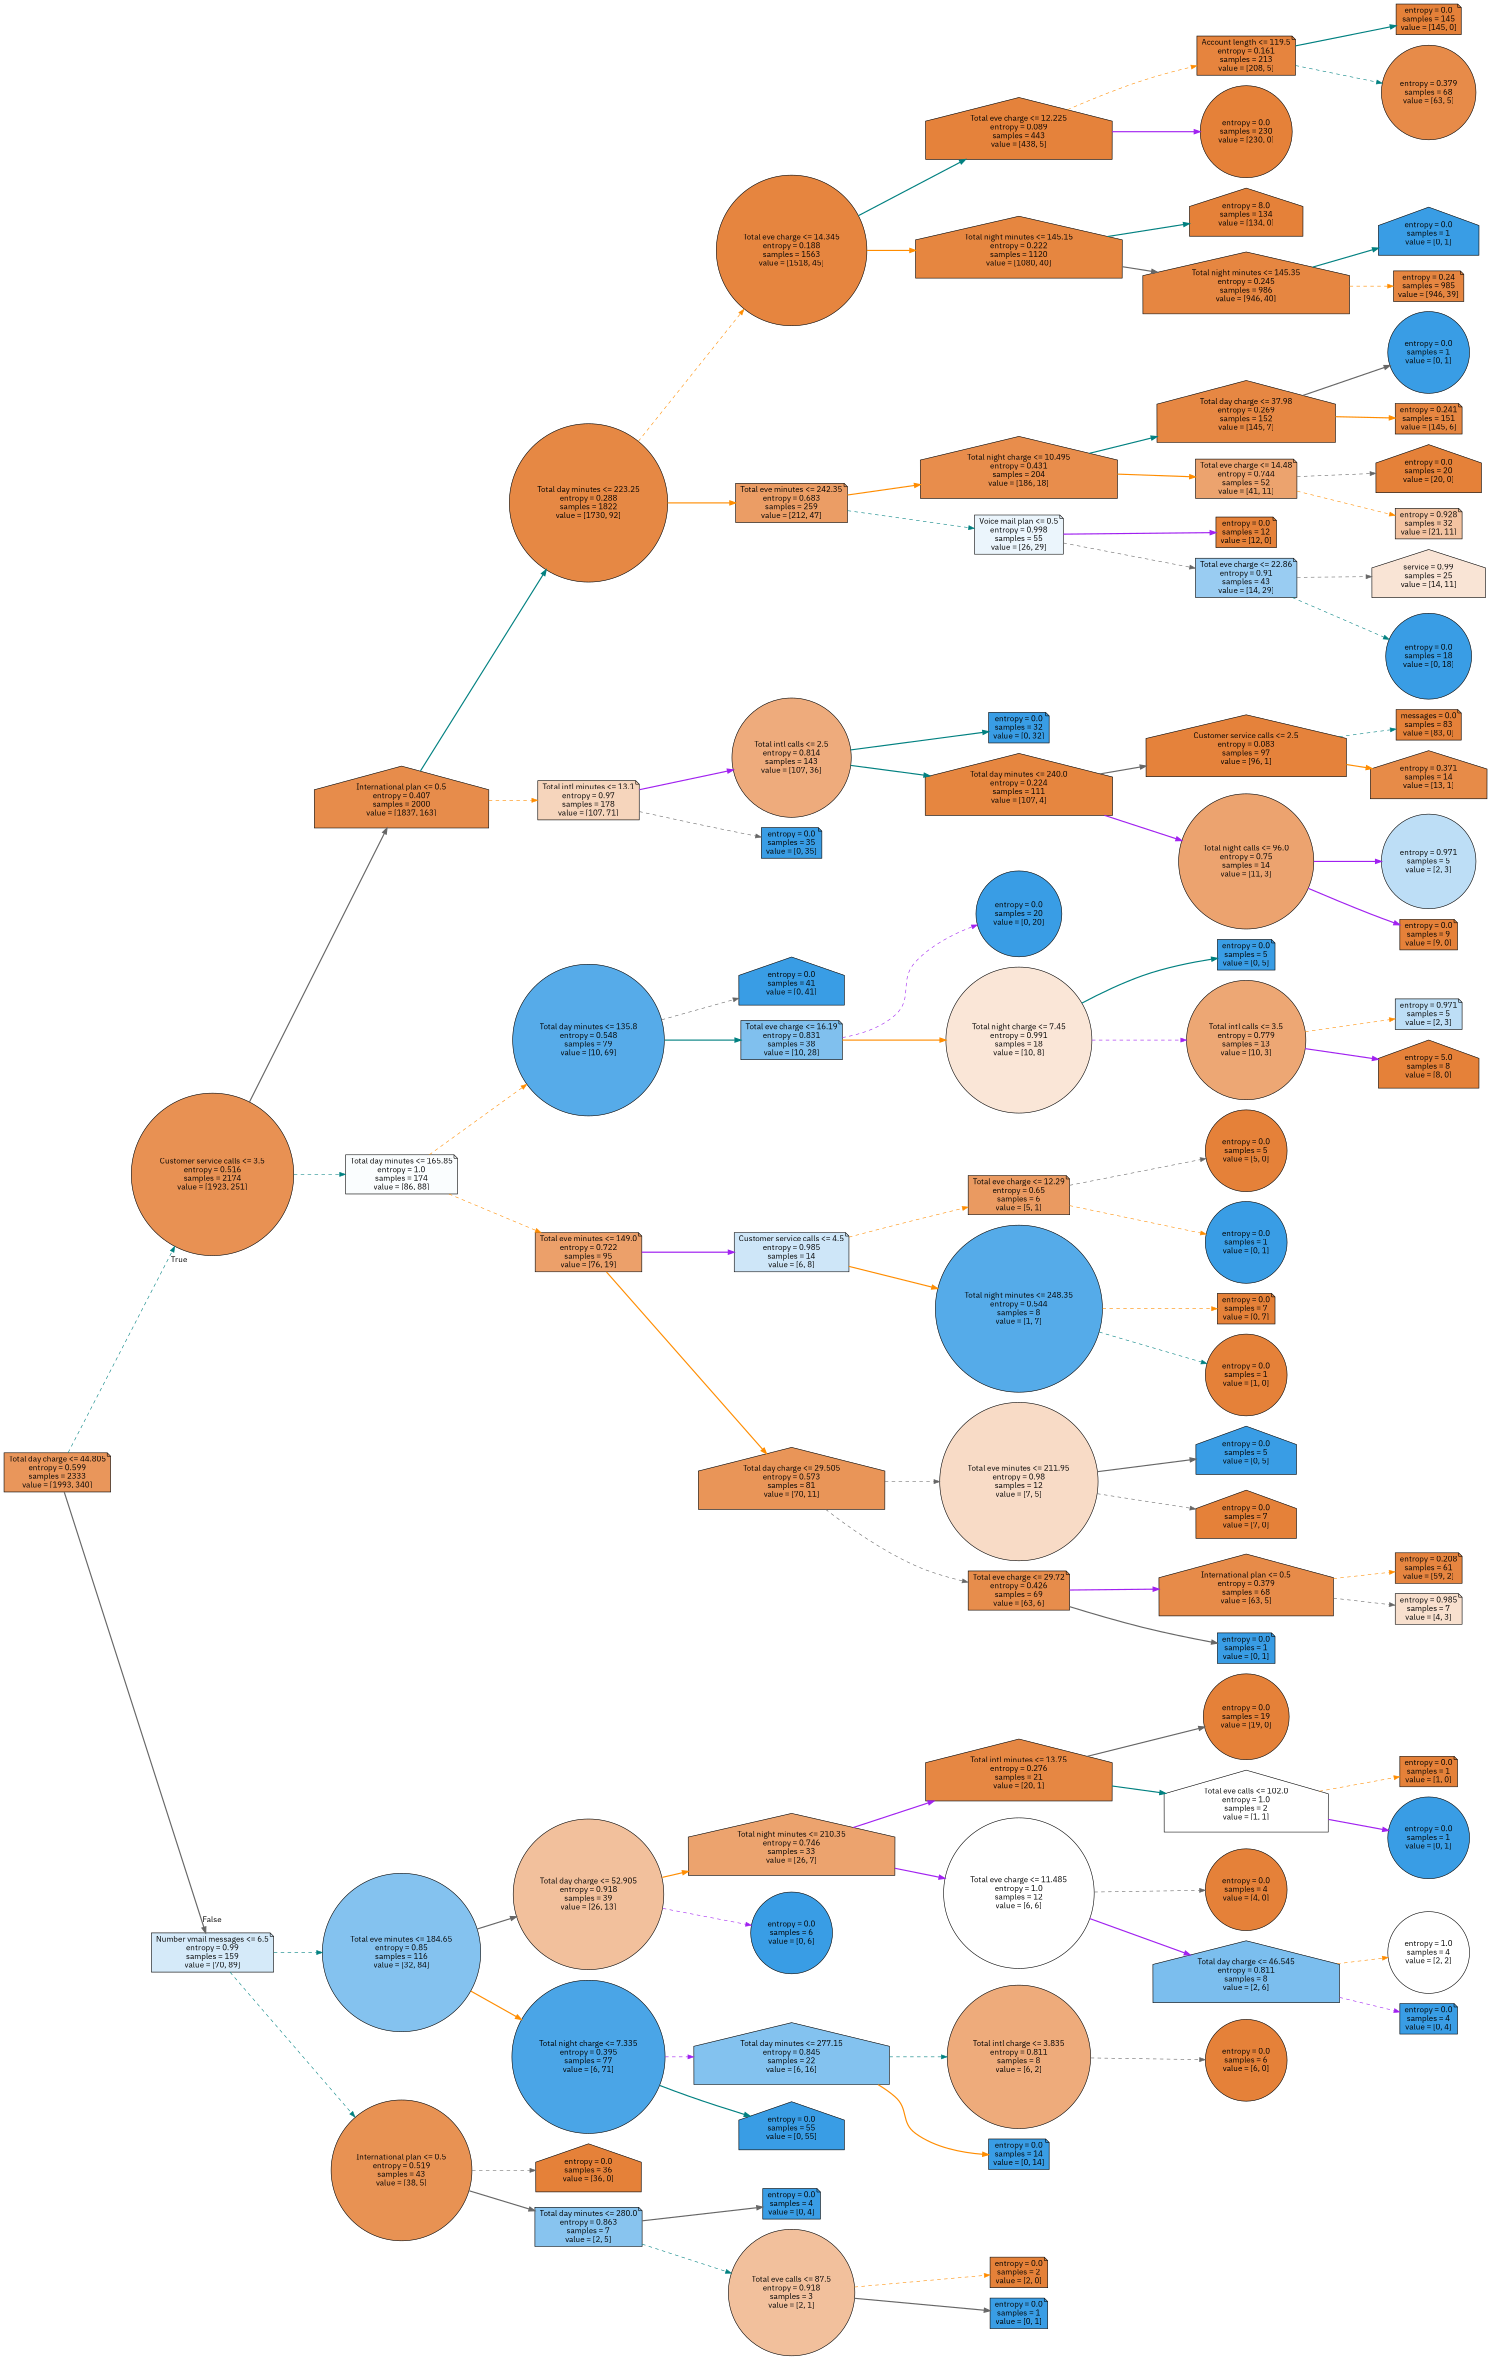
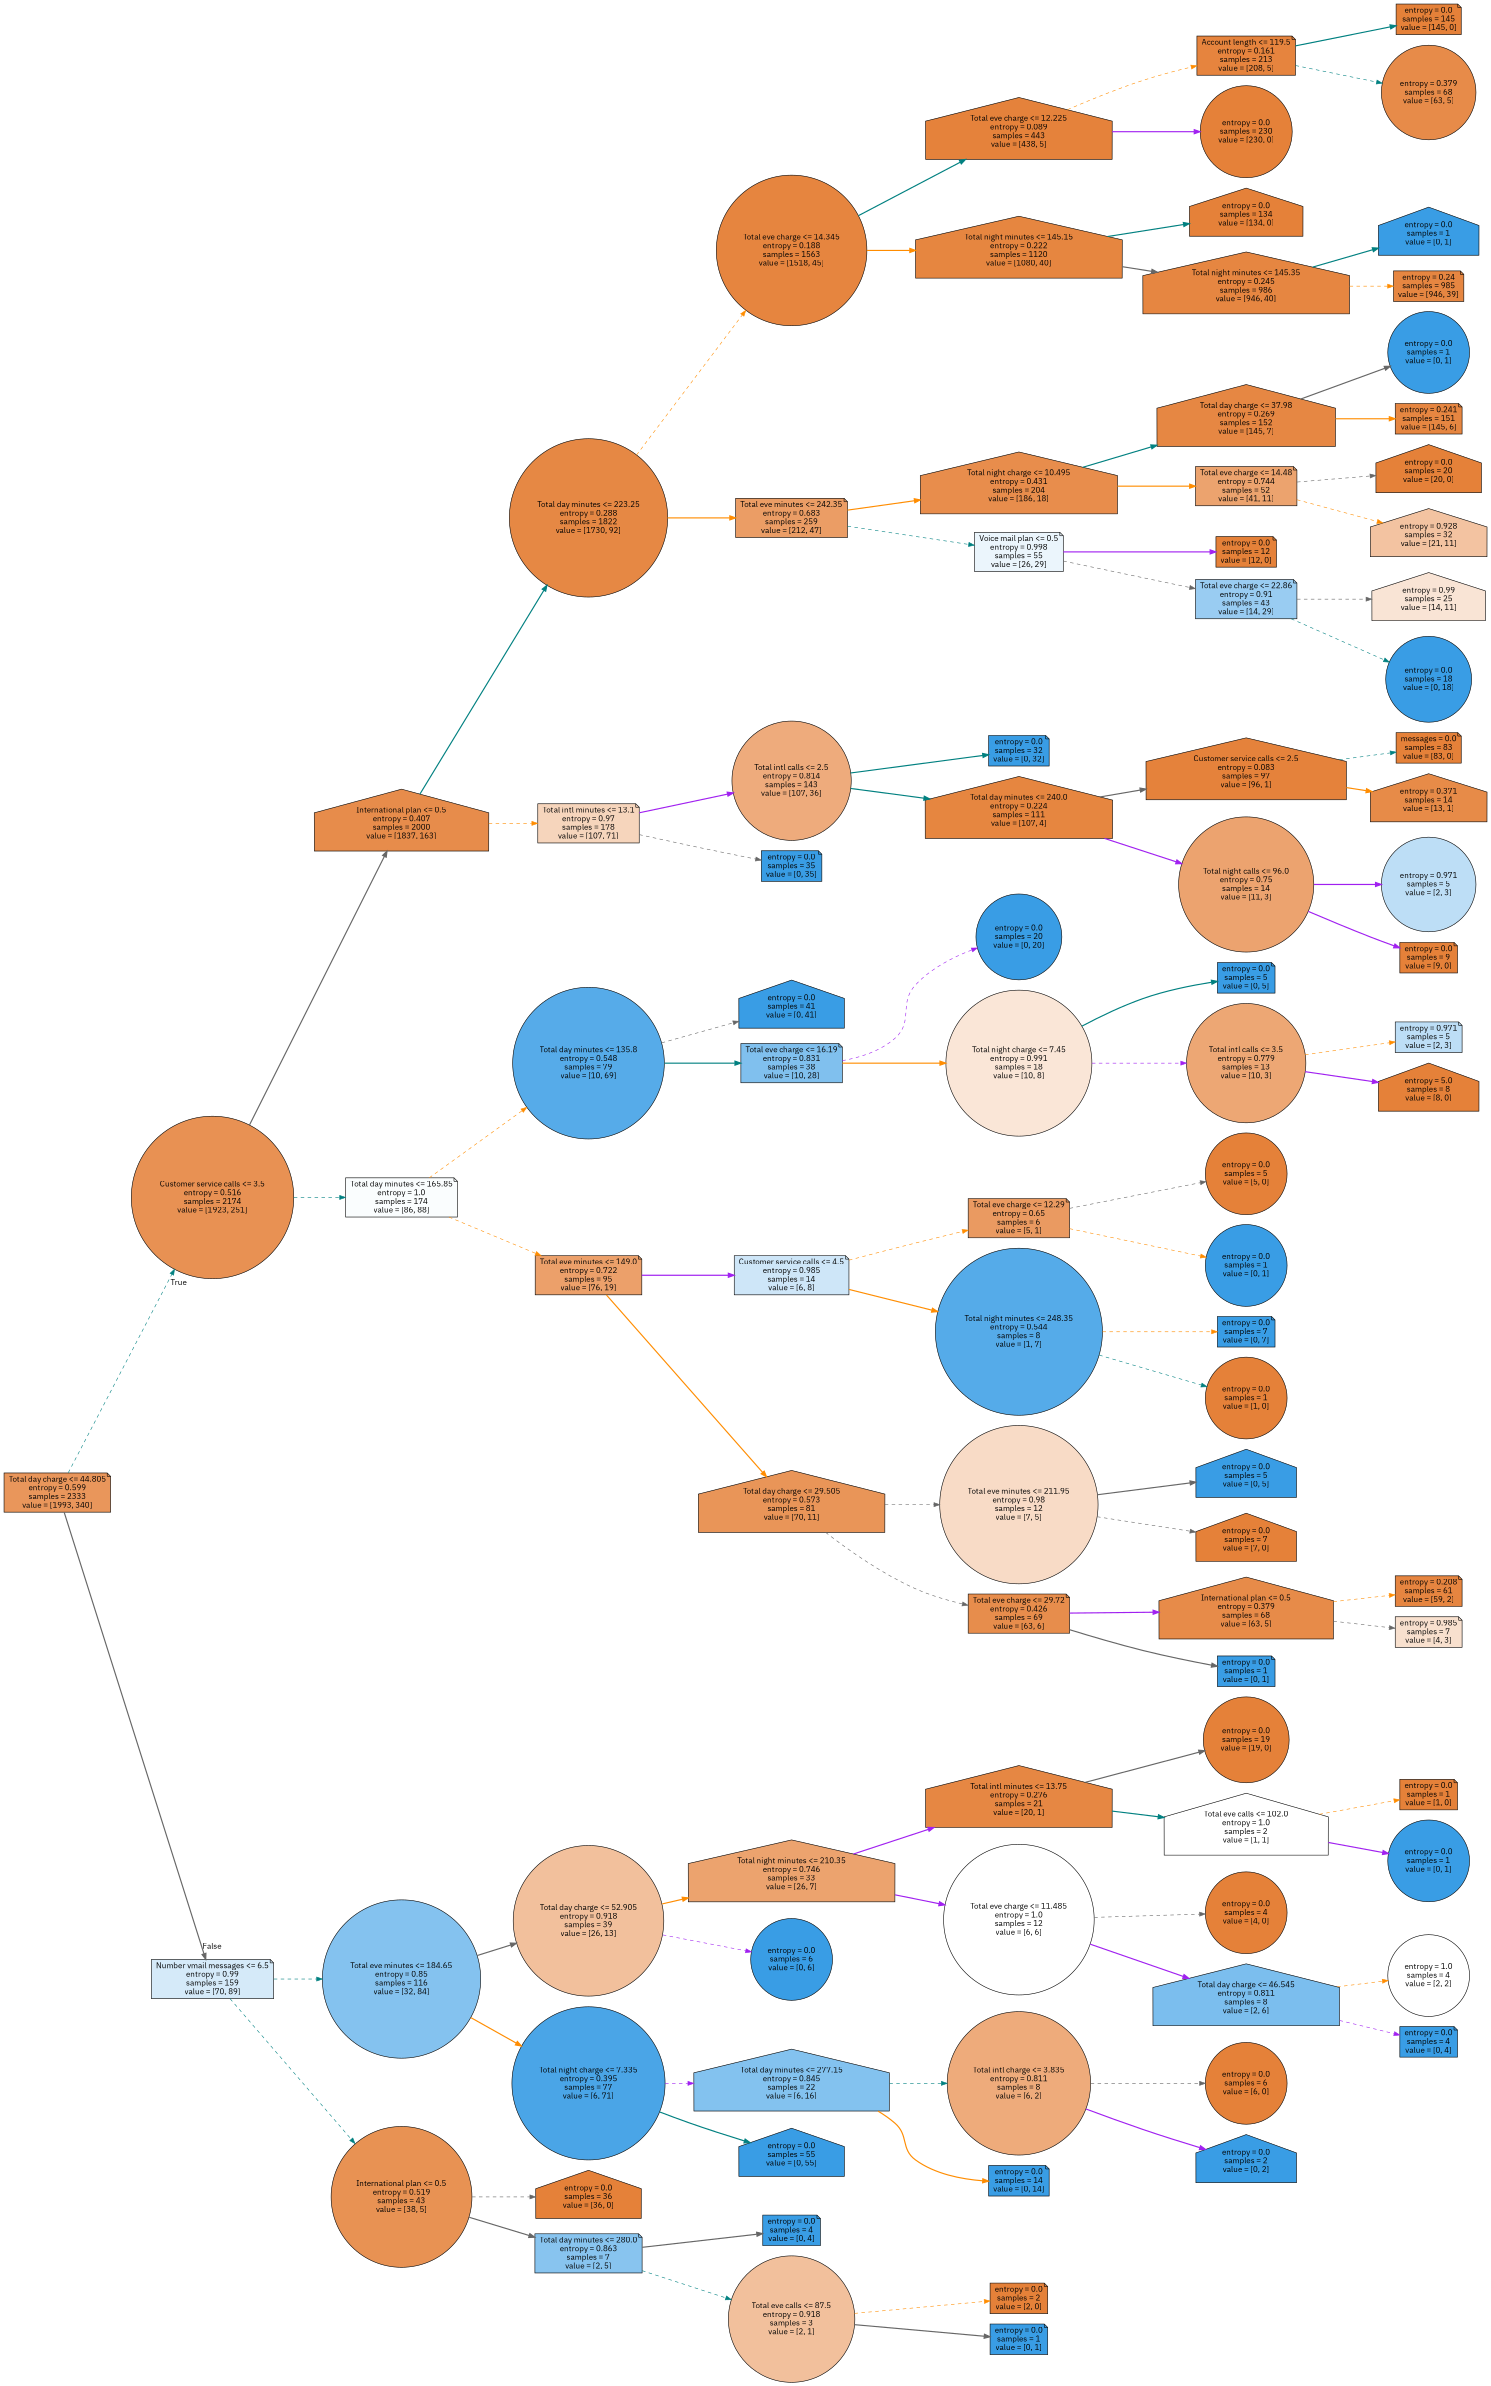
node "entropy = 8.0 samples = 134 value = [134, 0]": label "entropy = 8.0 samples = 134 value = [134, 0]" -> "entropy = 0.0 samples = 134 value = [134, 0]"
node "entropy = 0.928 samples = 32 value = [21, 11]": shape note -> house
node "service = 0.99 samples = 25 value = [14, 11]": label "service = 0.99 samples = 25 value = [14, 11]" -> "entropy = 0.99 samples = 25 value = [14, 11]"
node "entropy = 0.0 samples = 7 value = [0, 7]": fillcolor #e58139 -> #399de5
node "entropy = 0.0 samples = 2 value = [0, 2]": added
